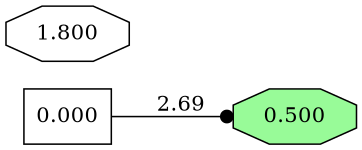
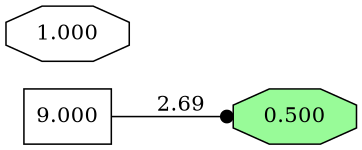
node "1.800": label "1.800" -> "1.000"
node "0.000": label "0.000" -> "9.000"
